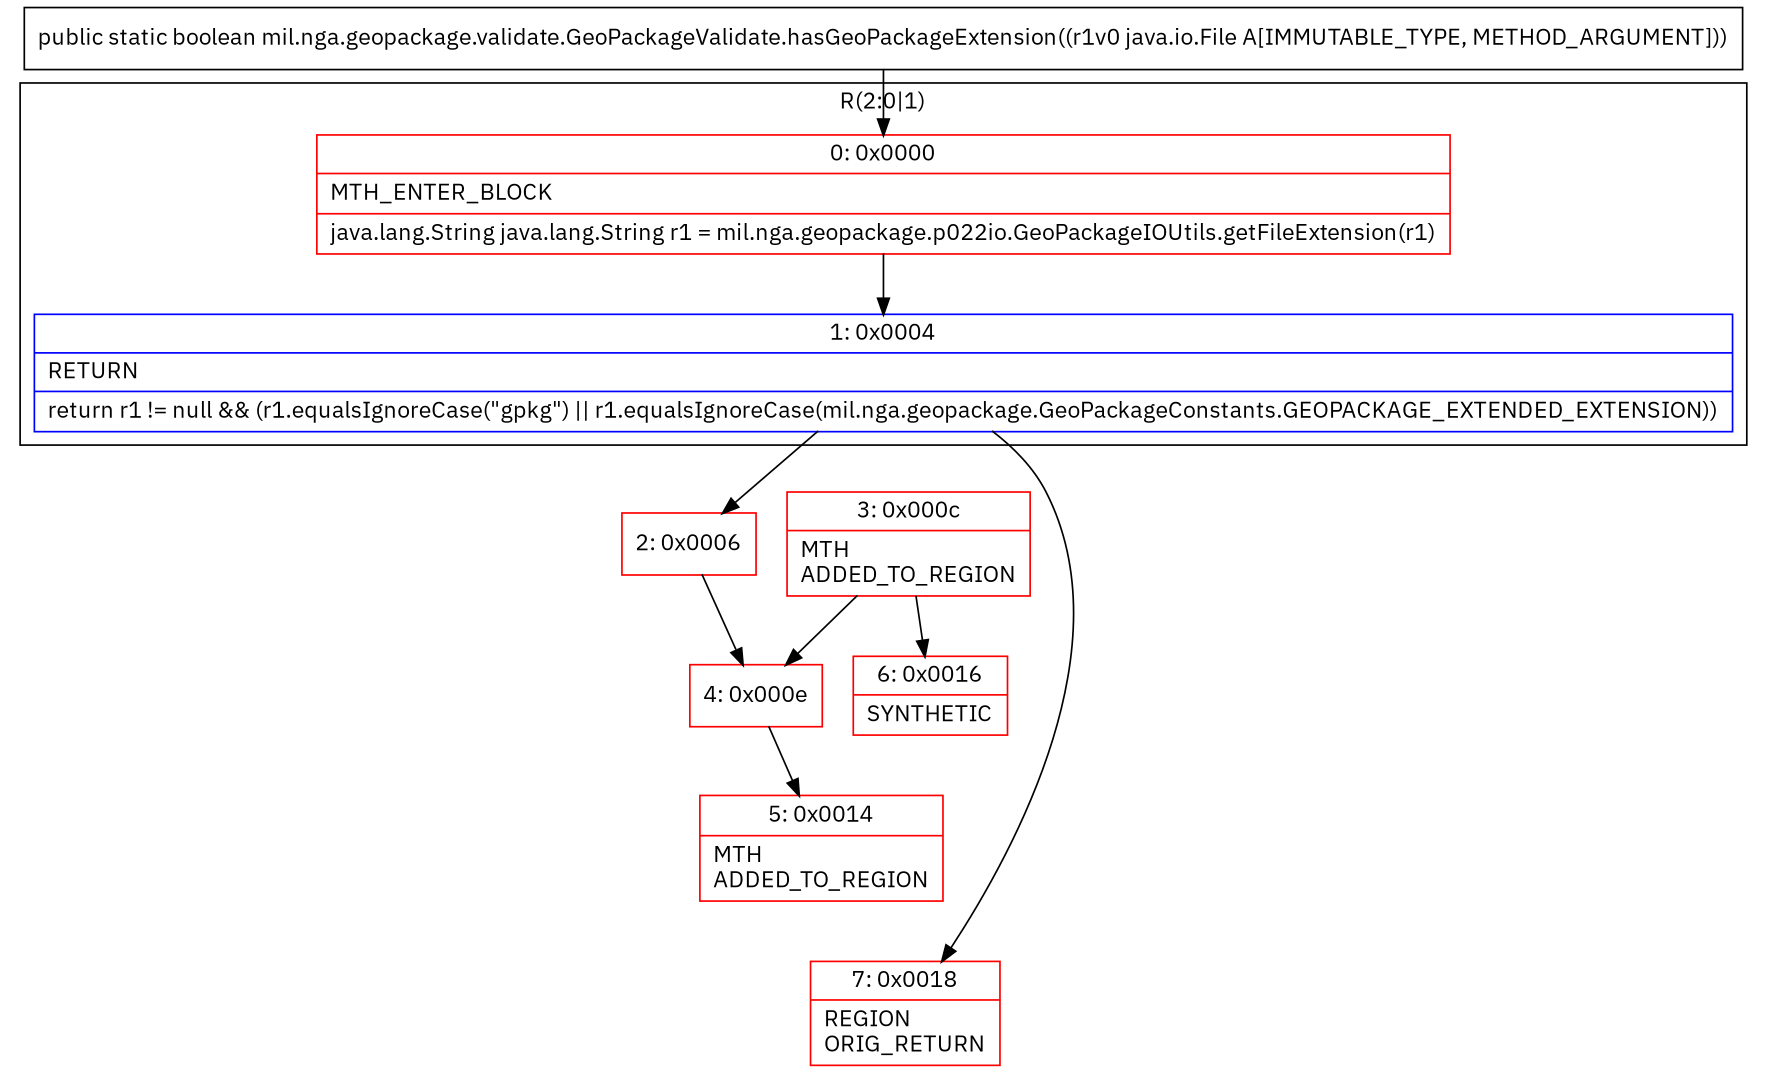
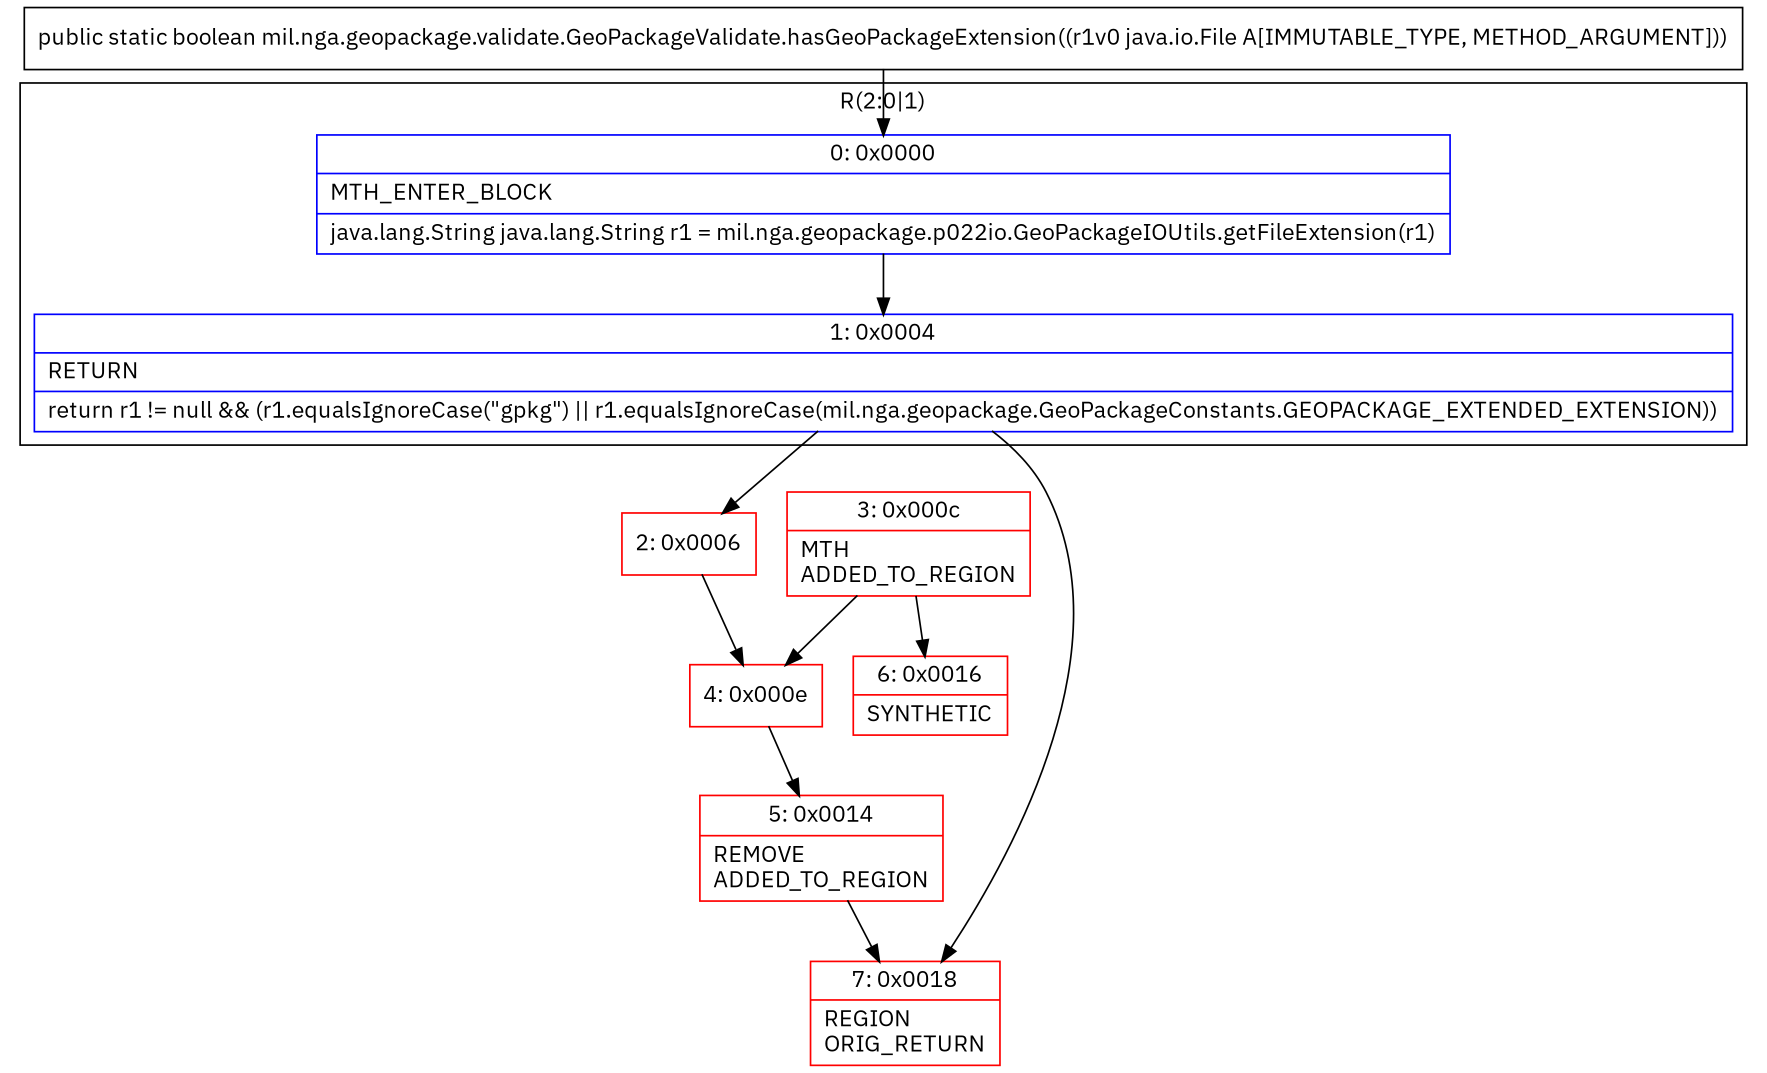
node "0: 0x0000": color red -> blue
node "5: 0x0014": text "MTH" -> "REMOVE"
edge "5: 0x0014" -> "7: 0x0018": added
